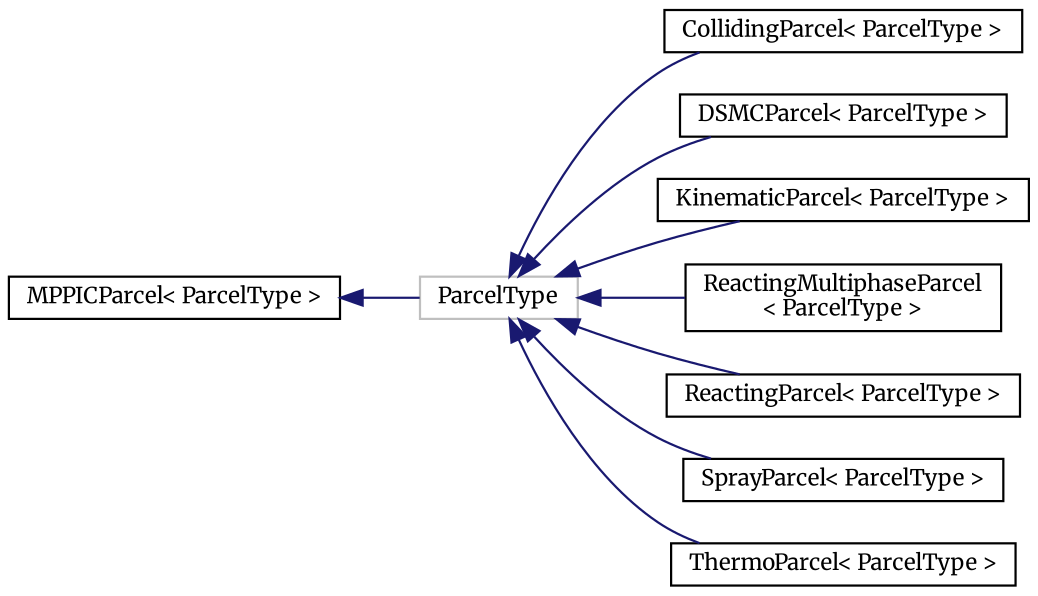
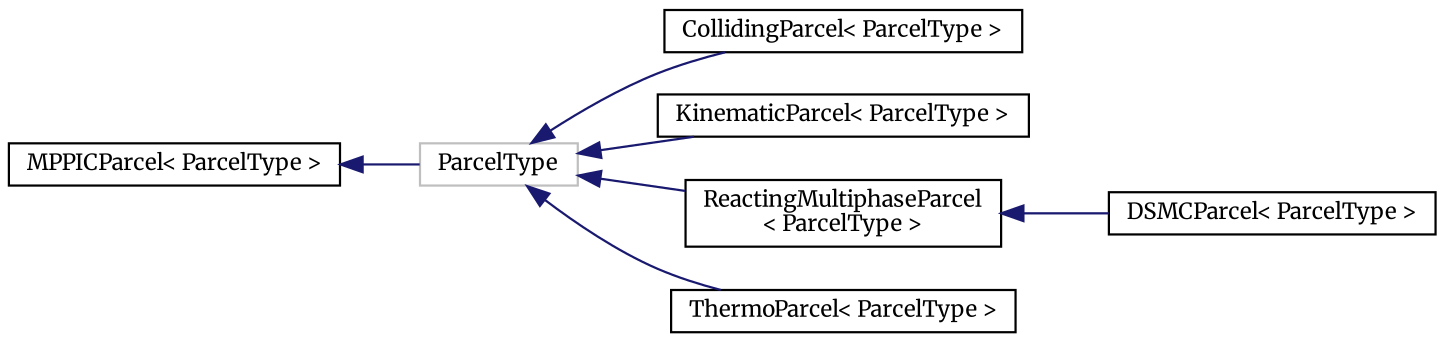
edge "DSMCParcel< ParcelType >" -> "ParcelType": now "DSMCParcel< ParcelType >" -> "ReactingMultiphaseParcel < ParcelType >"
node "ReactingParcel< ParcelType >": removed
node "SprayParcel< ParcelType >": removed
